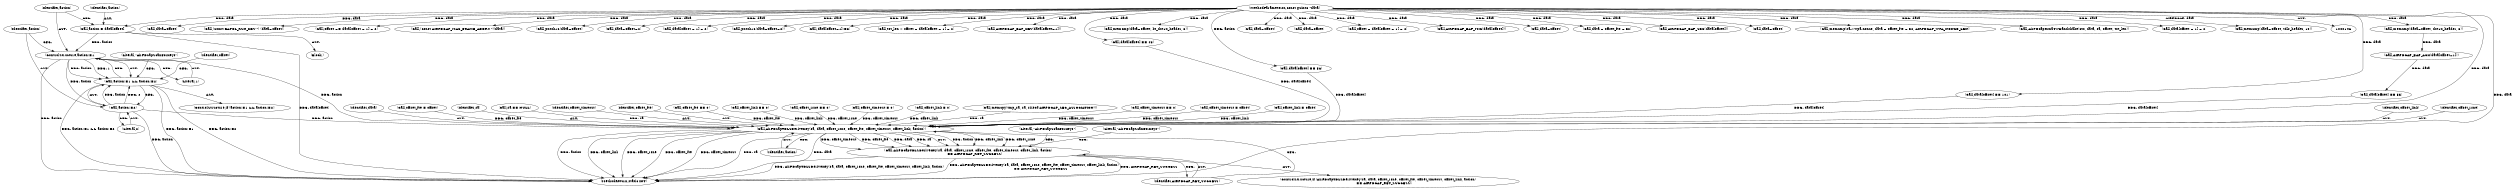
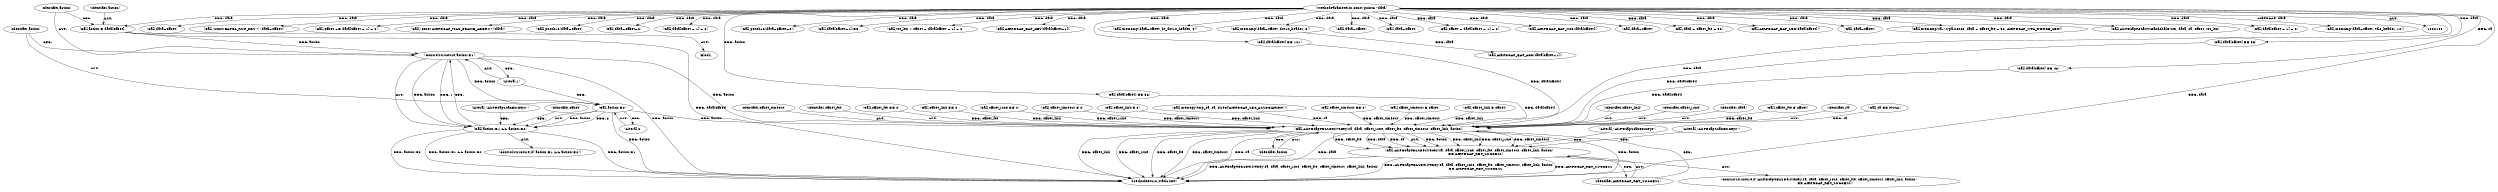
edge "(MethodParameterIn,const guint8 *data)" -> "(Call,data[offset] == 48)": label "DDG: data" -> "DDG: sa"
edge "(Call,AIRPDCAP_EAP_ACK(data[offset+1]))" -> "(Call,data[offset] == 55)": now "(MethodParameterIn,const guint8 *data)" -> "(Call,data[offset] == 55)"
edge "(Call,action!=1 && action!=2)" -> "(Call,action!=2)": now "(Literal,1)" -> "(Call,action!=2)"
